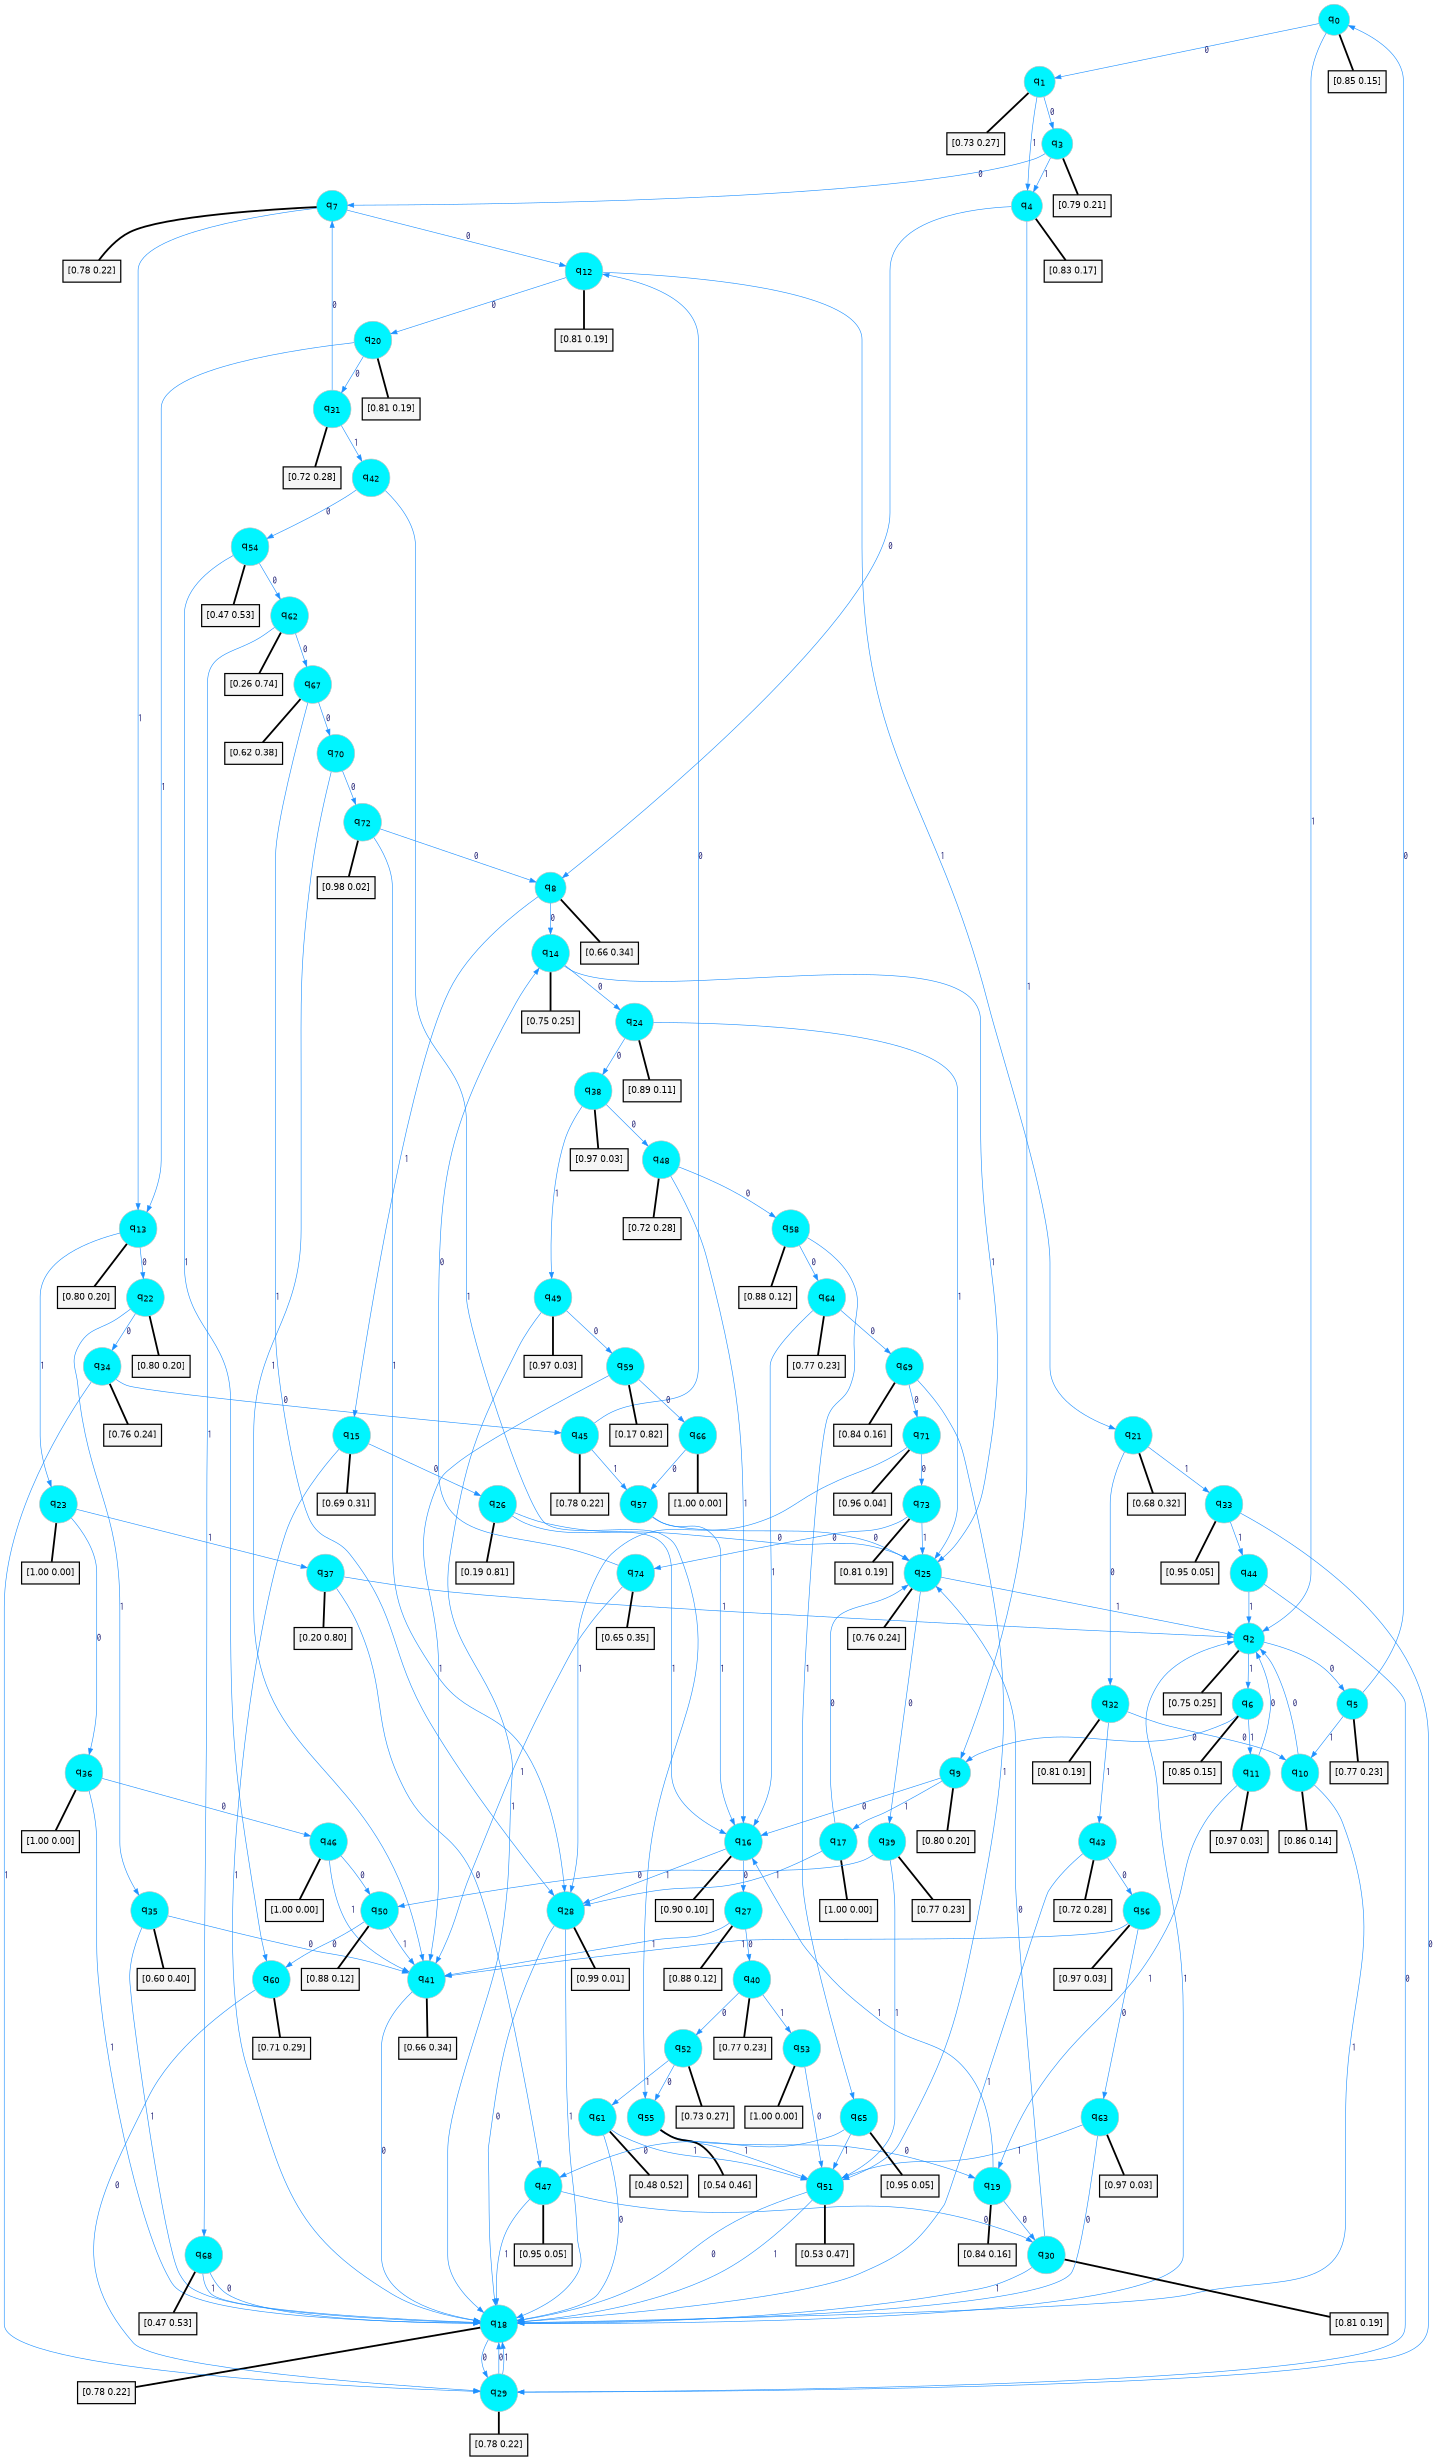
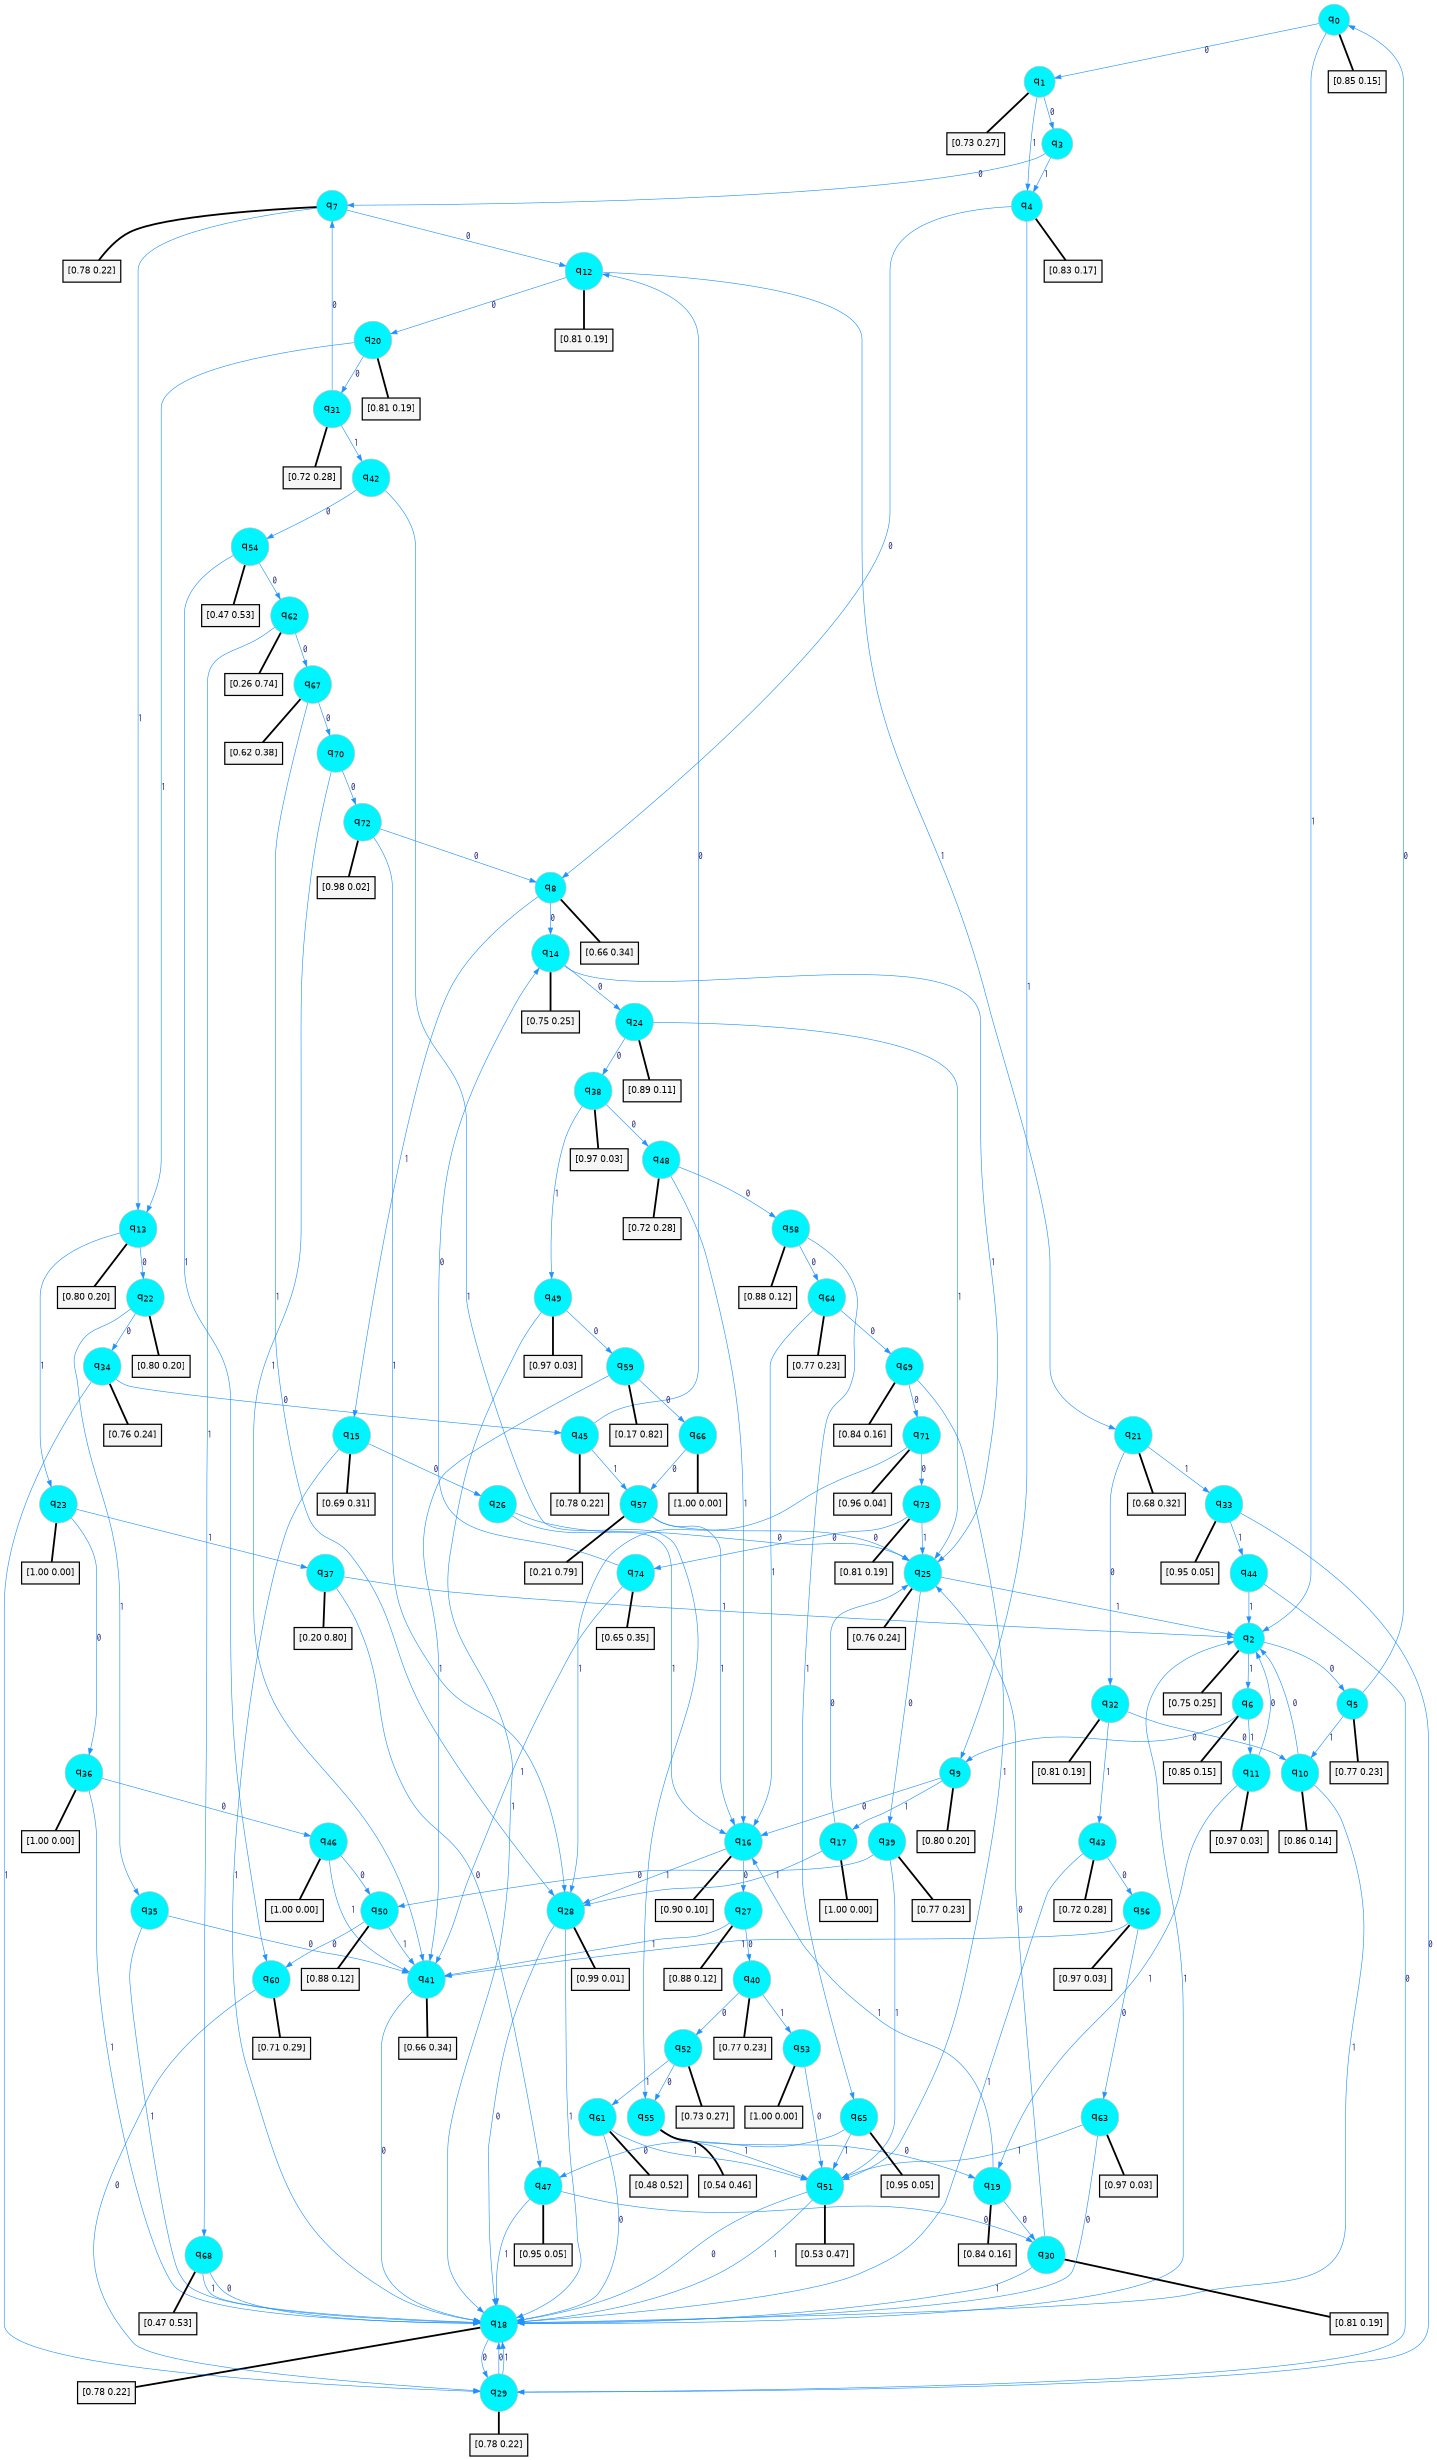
node "[0.79 0.21]": removed
node "[0.19 0.81]": removed
node "[0.21 0.79]": added
node "[0.60 0.40]": removed
